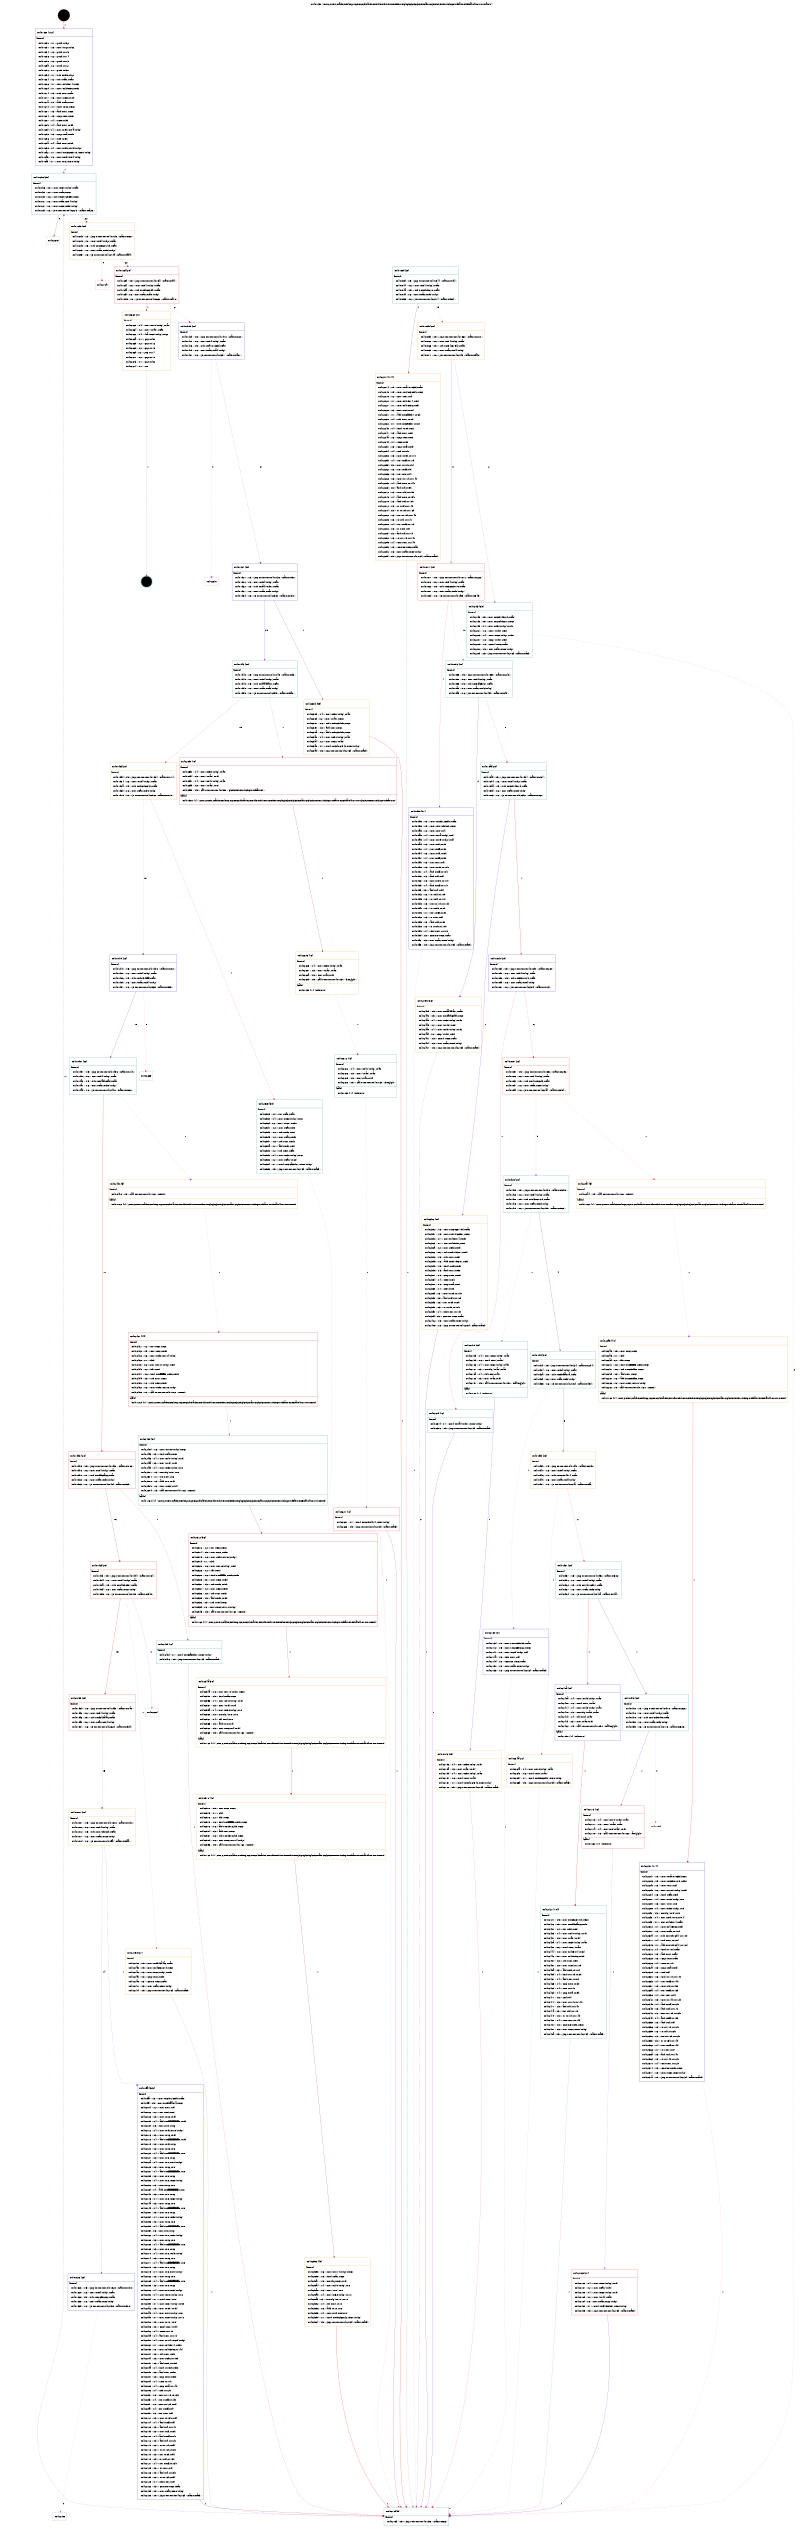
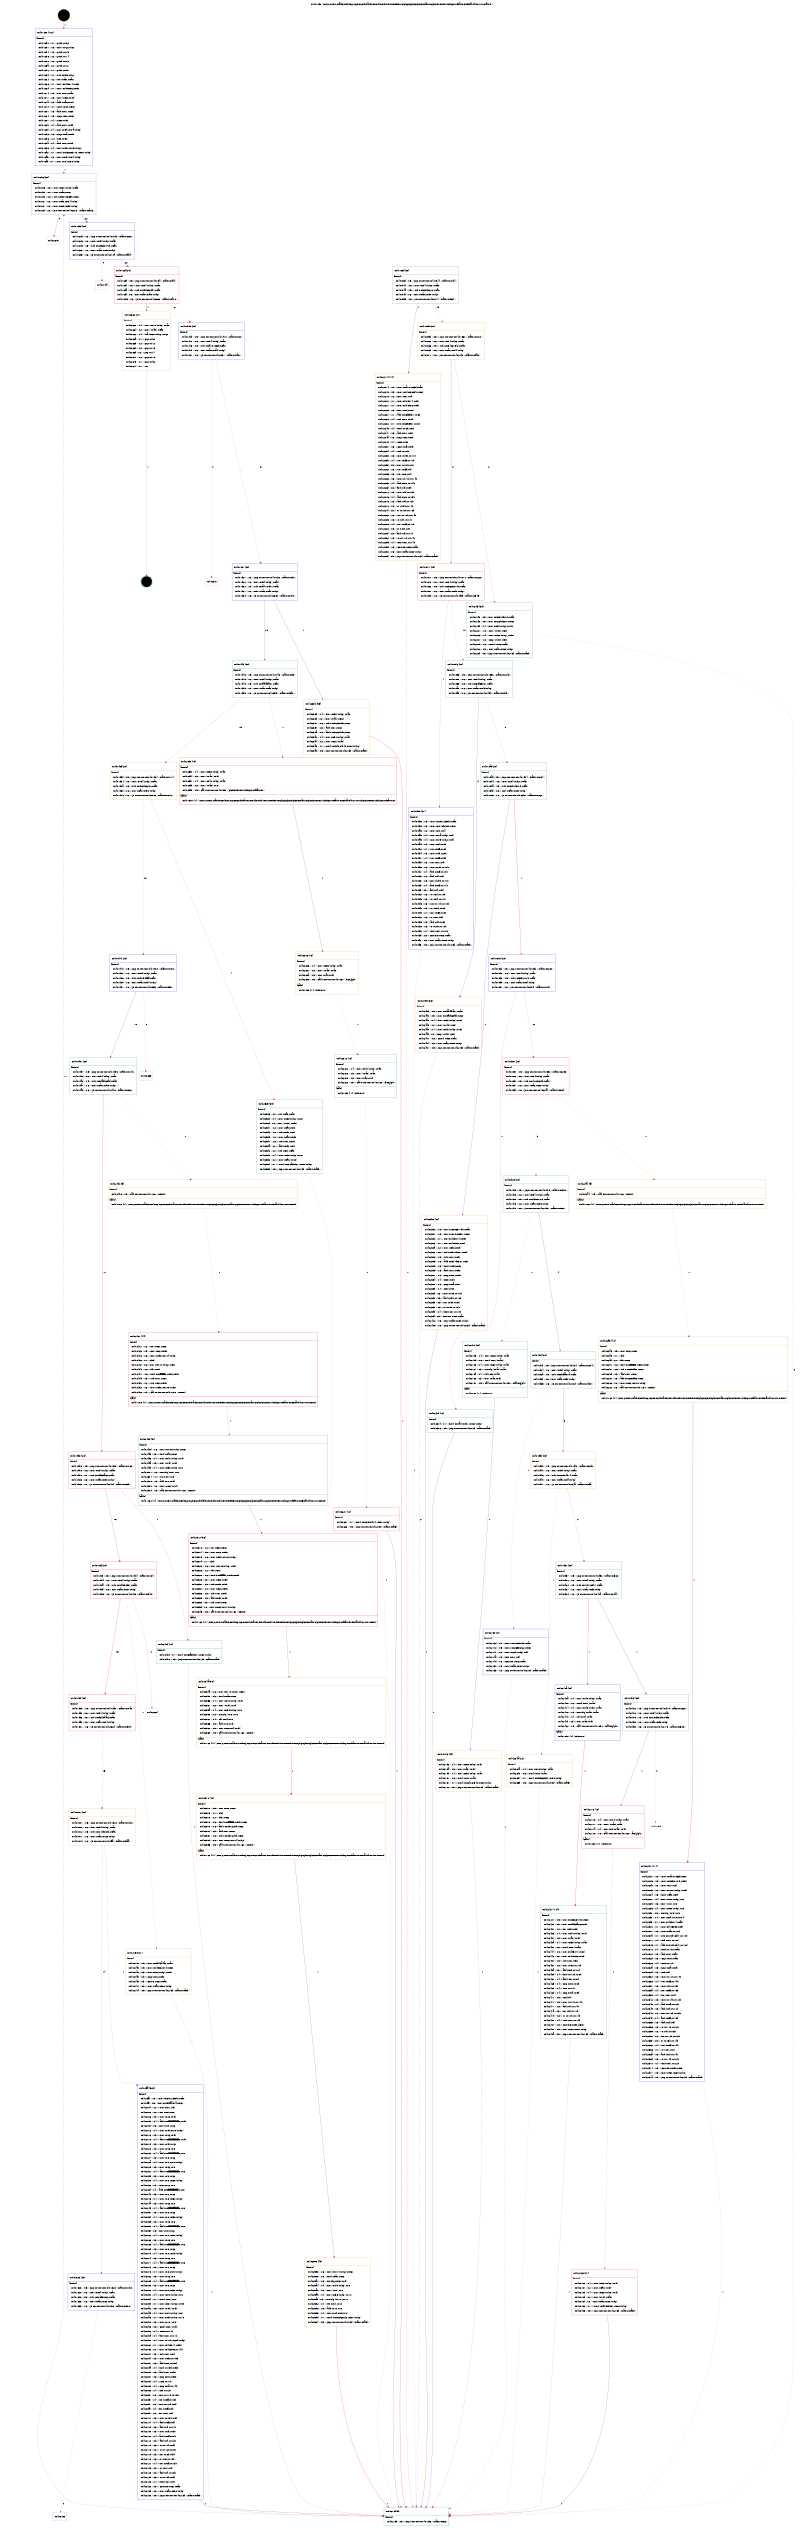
node "0x401cd3 [28]": color darkorange -> blue
